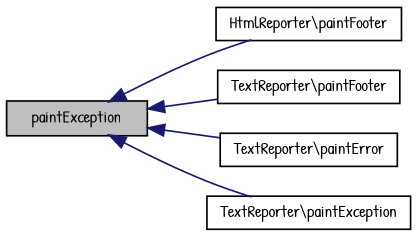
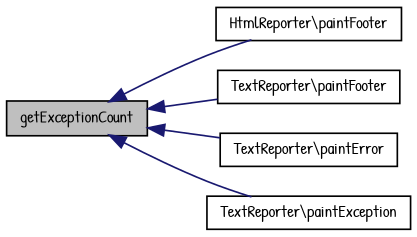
node "paintException": label "paintException" -> "getExceptionCount"
